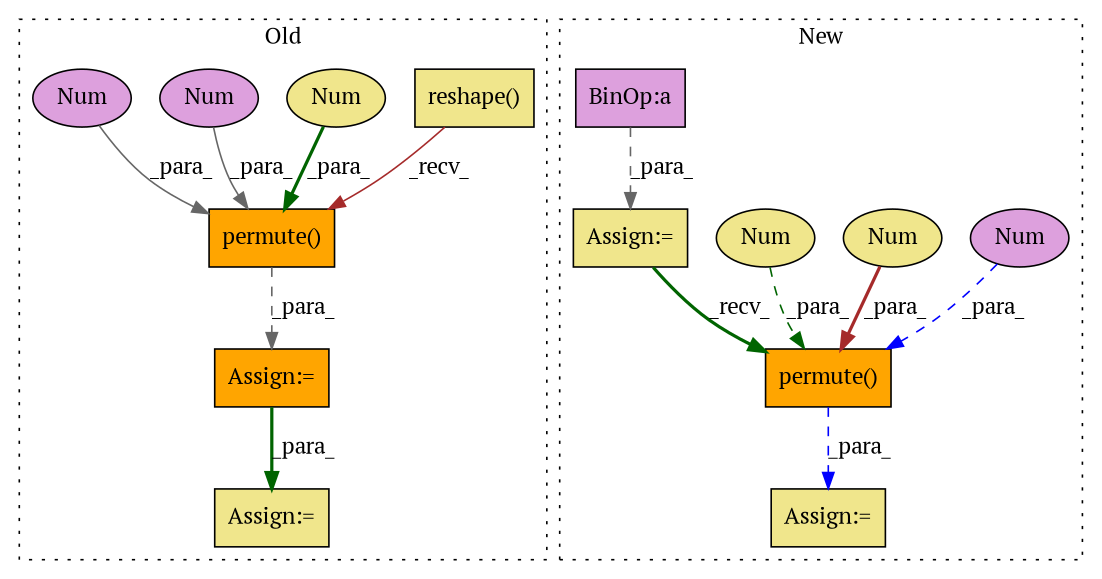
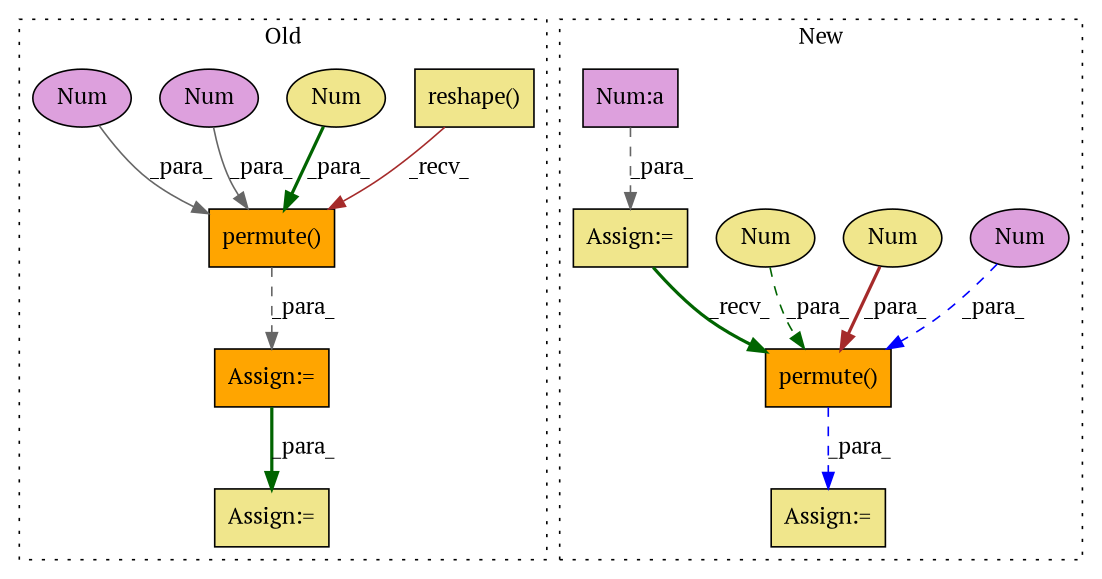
node "BinOp:a": label "BinOp:a" -> "Num:a"
